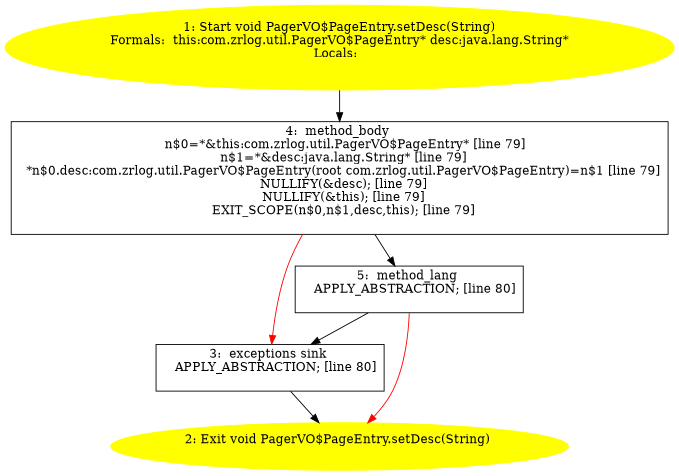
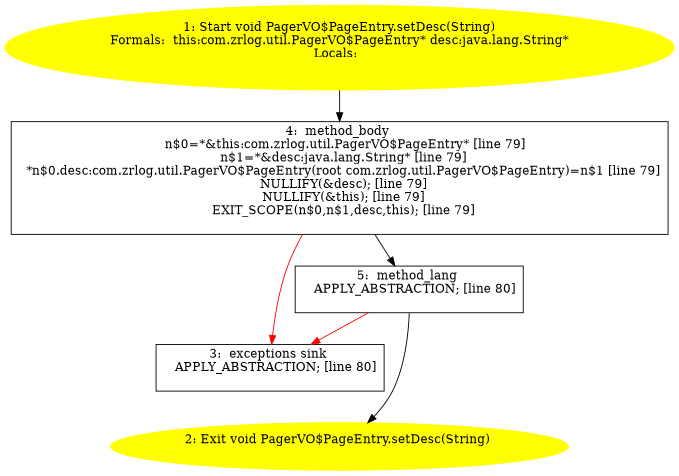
edge "5:  method_lang APPLY_ABSTRACTION; [line 80]" -> "3:  exceptions sink APPLY_ABSTRACTION; [line 80]": color black -> red
edge "5:  method_lang APPLY_ABSTRACTION; [line 80]" -> "2: Exit void PagerVO$PageEntry.setDesc(String)": color red -> black
edge "3:  exceptions sink APPLY_ABSTRACTION; [line 80]" -> "2: Exit void PagerVO$PageEntry.setDesc(String)": removed
